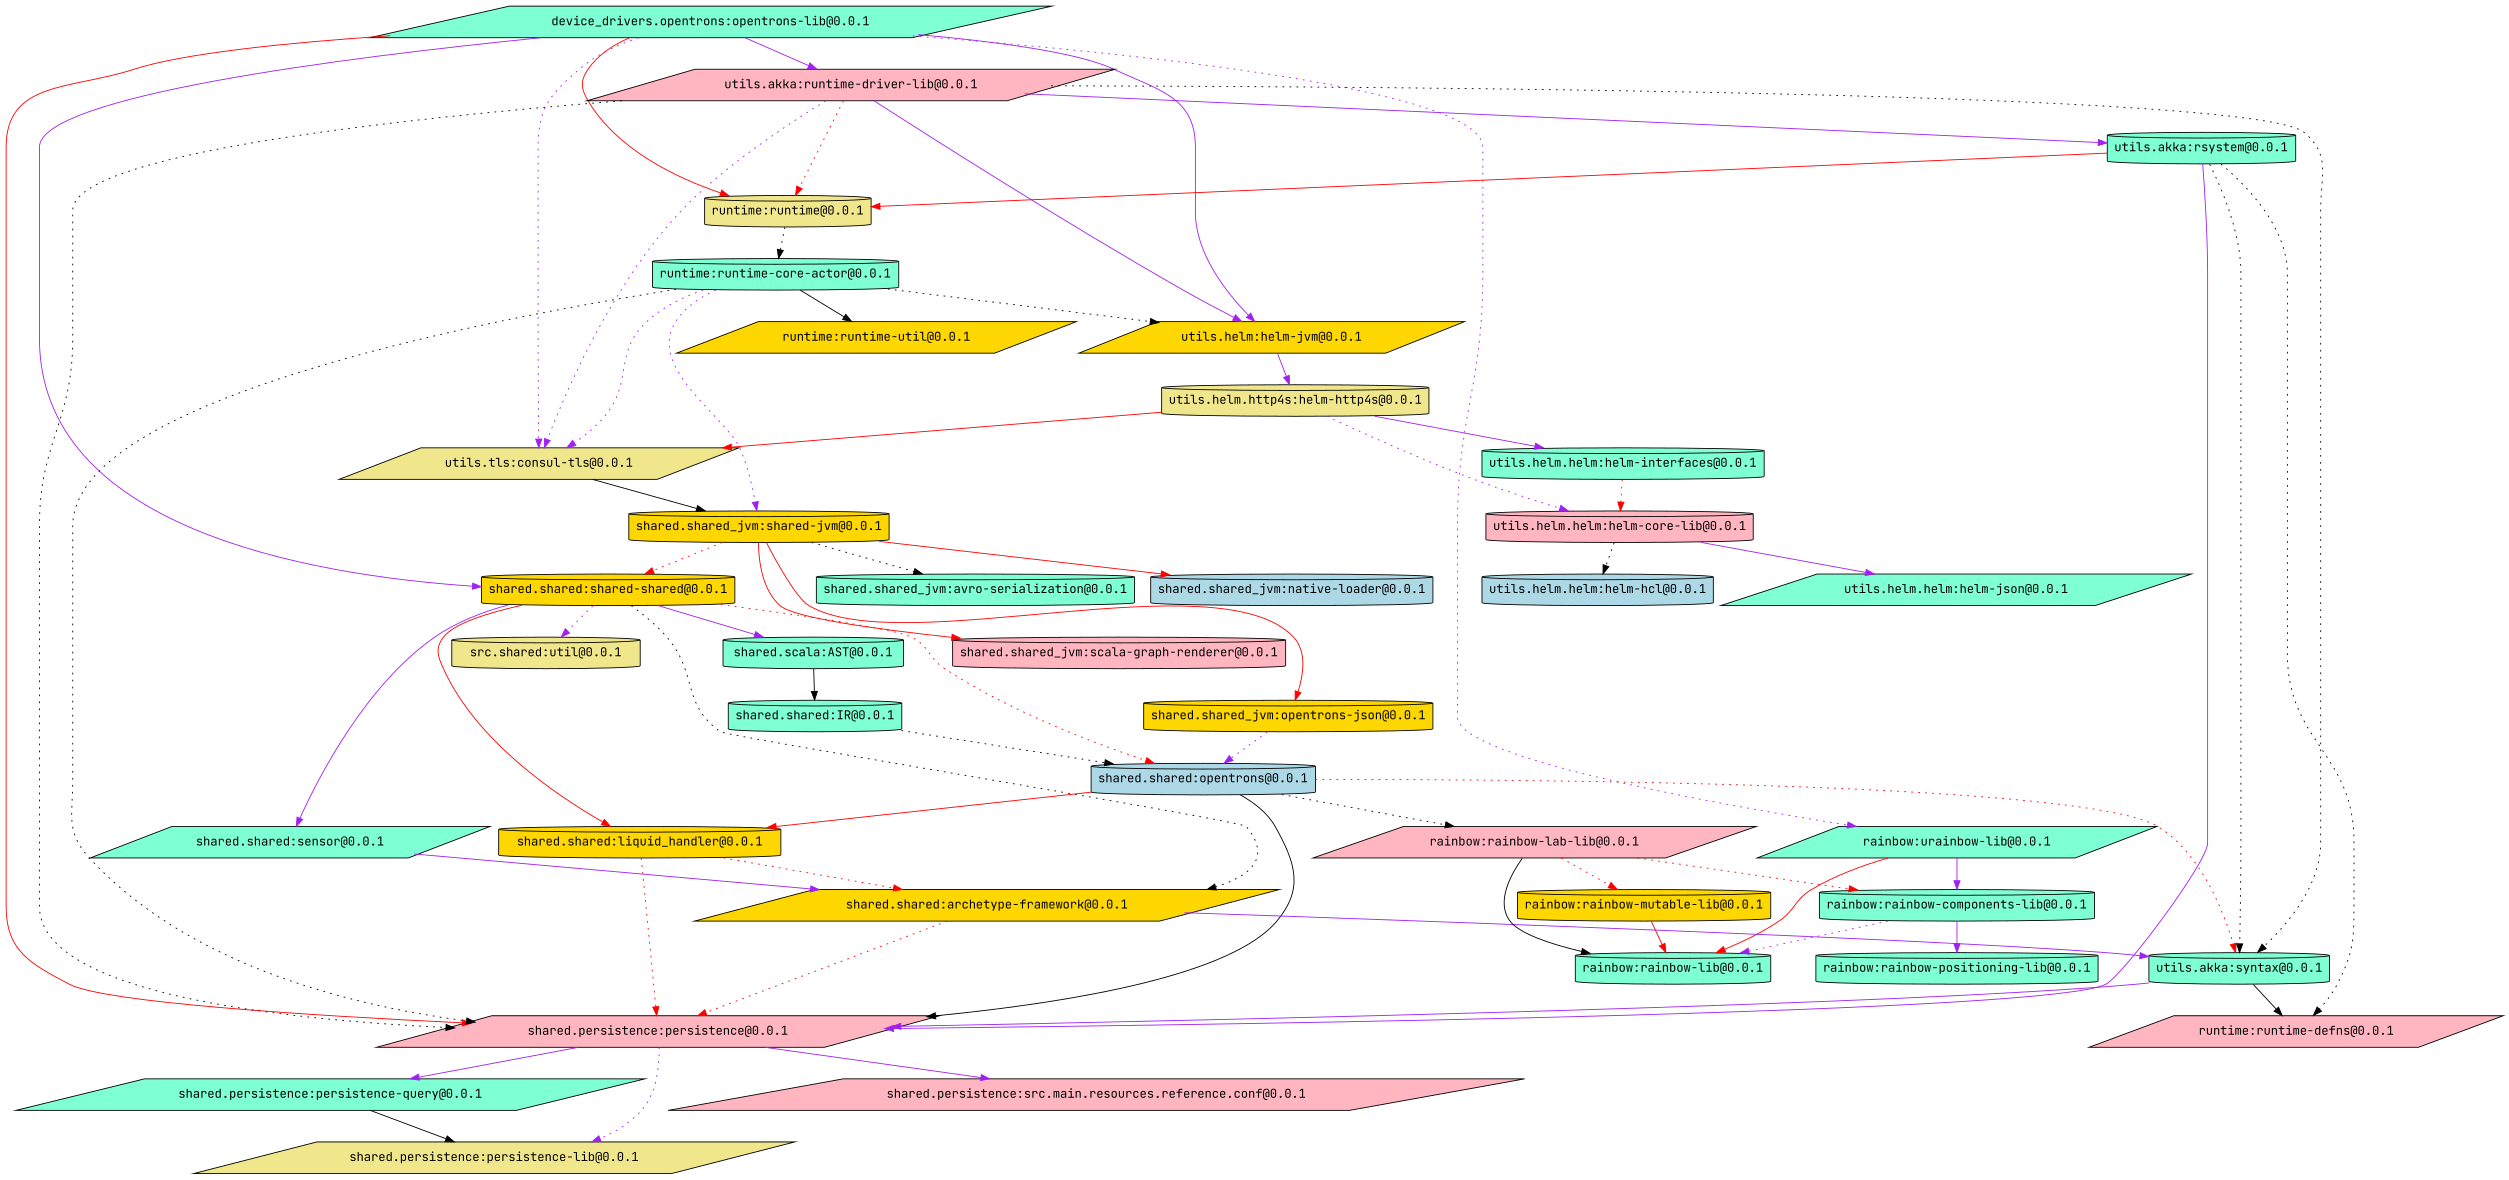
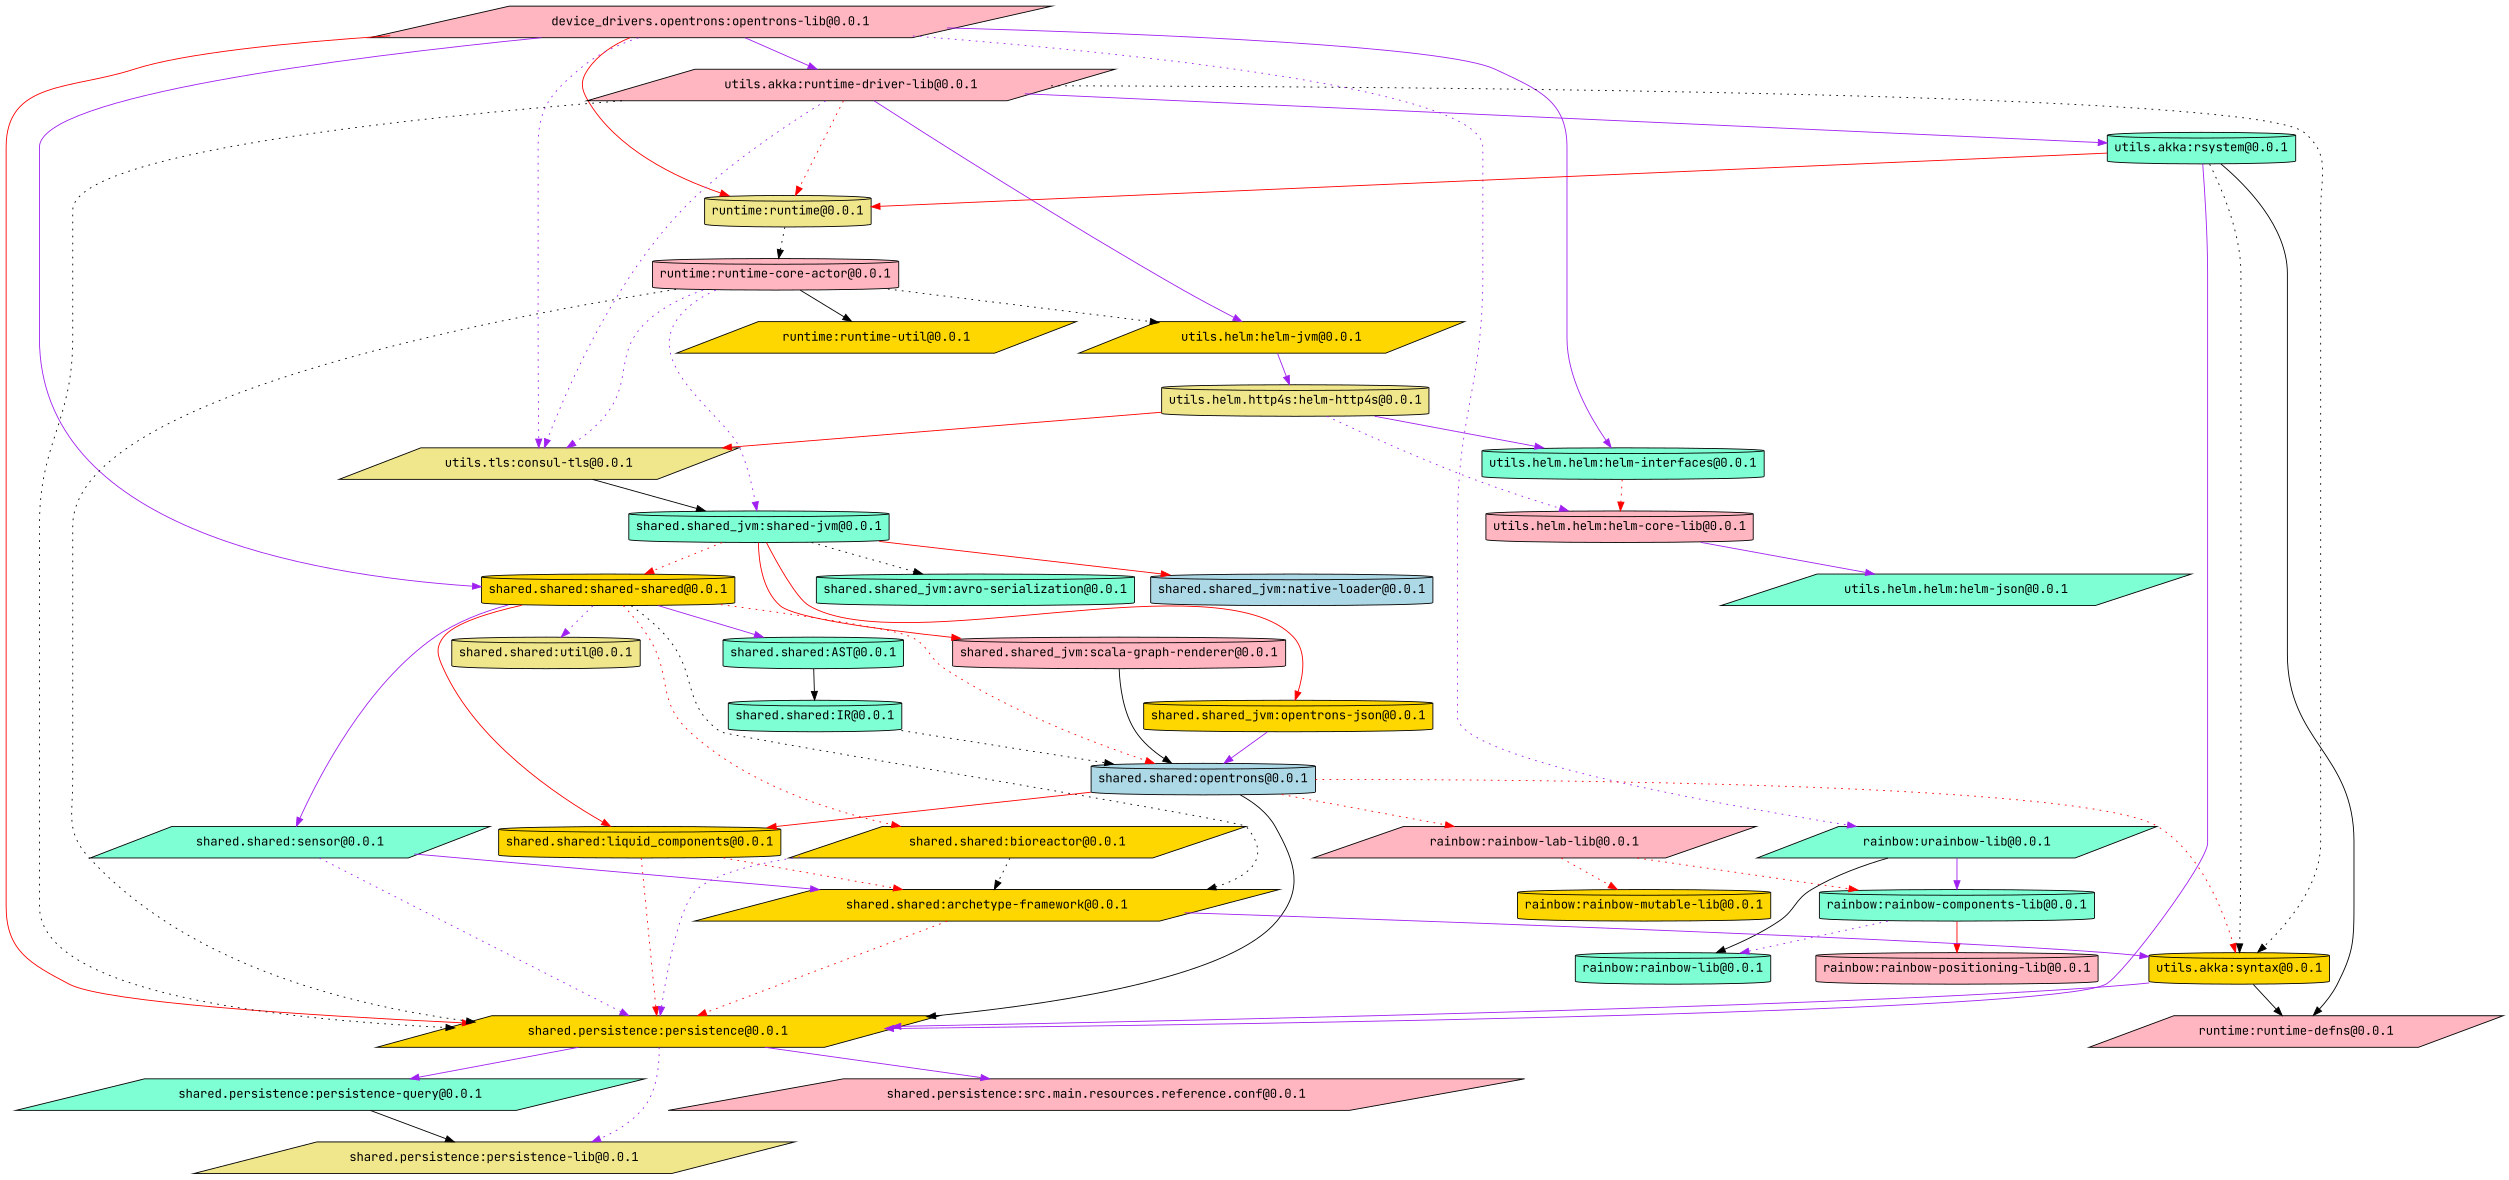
node "device_drivers.opentrons:opentrons-lib@0.0.1": fillcolor aquamarine -> lightpink
edge "device_drivers.opentrons:opentrons-lib@0.0.1" -> "utils.helm:helm-jvm@0.0.1": now "device_drivers.opentrons:opentrons-lib@0.0.1" -> "utils.helm.helm:helm-interfaces@0.0.1"
node "runtime:runtime-core-actor@0.0.1": fillcolor aquamarine -> lightpink
node "shared.shared_jvm:shared-jvm@0.0.1": fillcolor gold -> aquamarine
edge "utils.akka:rsystem@0.0.1" -> "runtime:runtime-defns@0.0.1": style dotted -> solid
node "utils.helm.helm:helm-hcl@0.0.1": removed
node "src.shared:util@0.0.1": label "src.shared:util@0.0.1" -> "shared.shared:util@0.0.1"
node "shared.scala:AST@0.0.1": label "shared.scala:AST@0.0.1" -> "shared.shared:AST@0.0.1"
edge "shared.shared_jvm:scala-graph-renderer@0.0.1" -> "shared.shared:opentrons@0.0.1": added
edge "shared.shared_jvm:opentrons-json@0.0.1" -> "shared.shared:opentrons@0.0.1": style dotted -> solid
edge "shared.shared:opentrons@0.0.1" -> "rainbow:rainbow-lab-lib@0.0.1": color black -> red
node "shared.shared:liquid_handler@0.0.1": label "shared.shared:liquid_handler@0.0.1" -> "shared.shared:liquid_components@0.0.1"
node "shared.shared:bioreactor@0.0.1": added
edge "rainbow:urainbow-lib@0.0.1" -> "rainbow:rainbow-lib@0.0.1": color red -> black
edge "rainbow:rainbow-lab-lib@0.0.1" -> "rainbow:rainbow-lib@0.0.1": removed
edge "rainbow:rainbow-components-lib@0.0.1" -> "rainbow:rainbow-positioning-lib@0.0.1": color purple -> red
edge "shared.shared:sensor@0.0.1" -> "shared.persistence:persistence@0.0.1": added
edge "rainbow:rainbow-mutable-lib@0.0.1" -> "rainbow:rainbow-lib@0.0.1": removed
node "rainbow:rainbow-positioning-lib@0.0.1": fillcolor aquamarine -> lightpink
node "utils.akka:syntax@0.0.1": fillcolor aquamarine -> gold
node "shared.persistence:persistence@0.0.1": fillcolor lightpink -> gold
